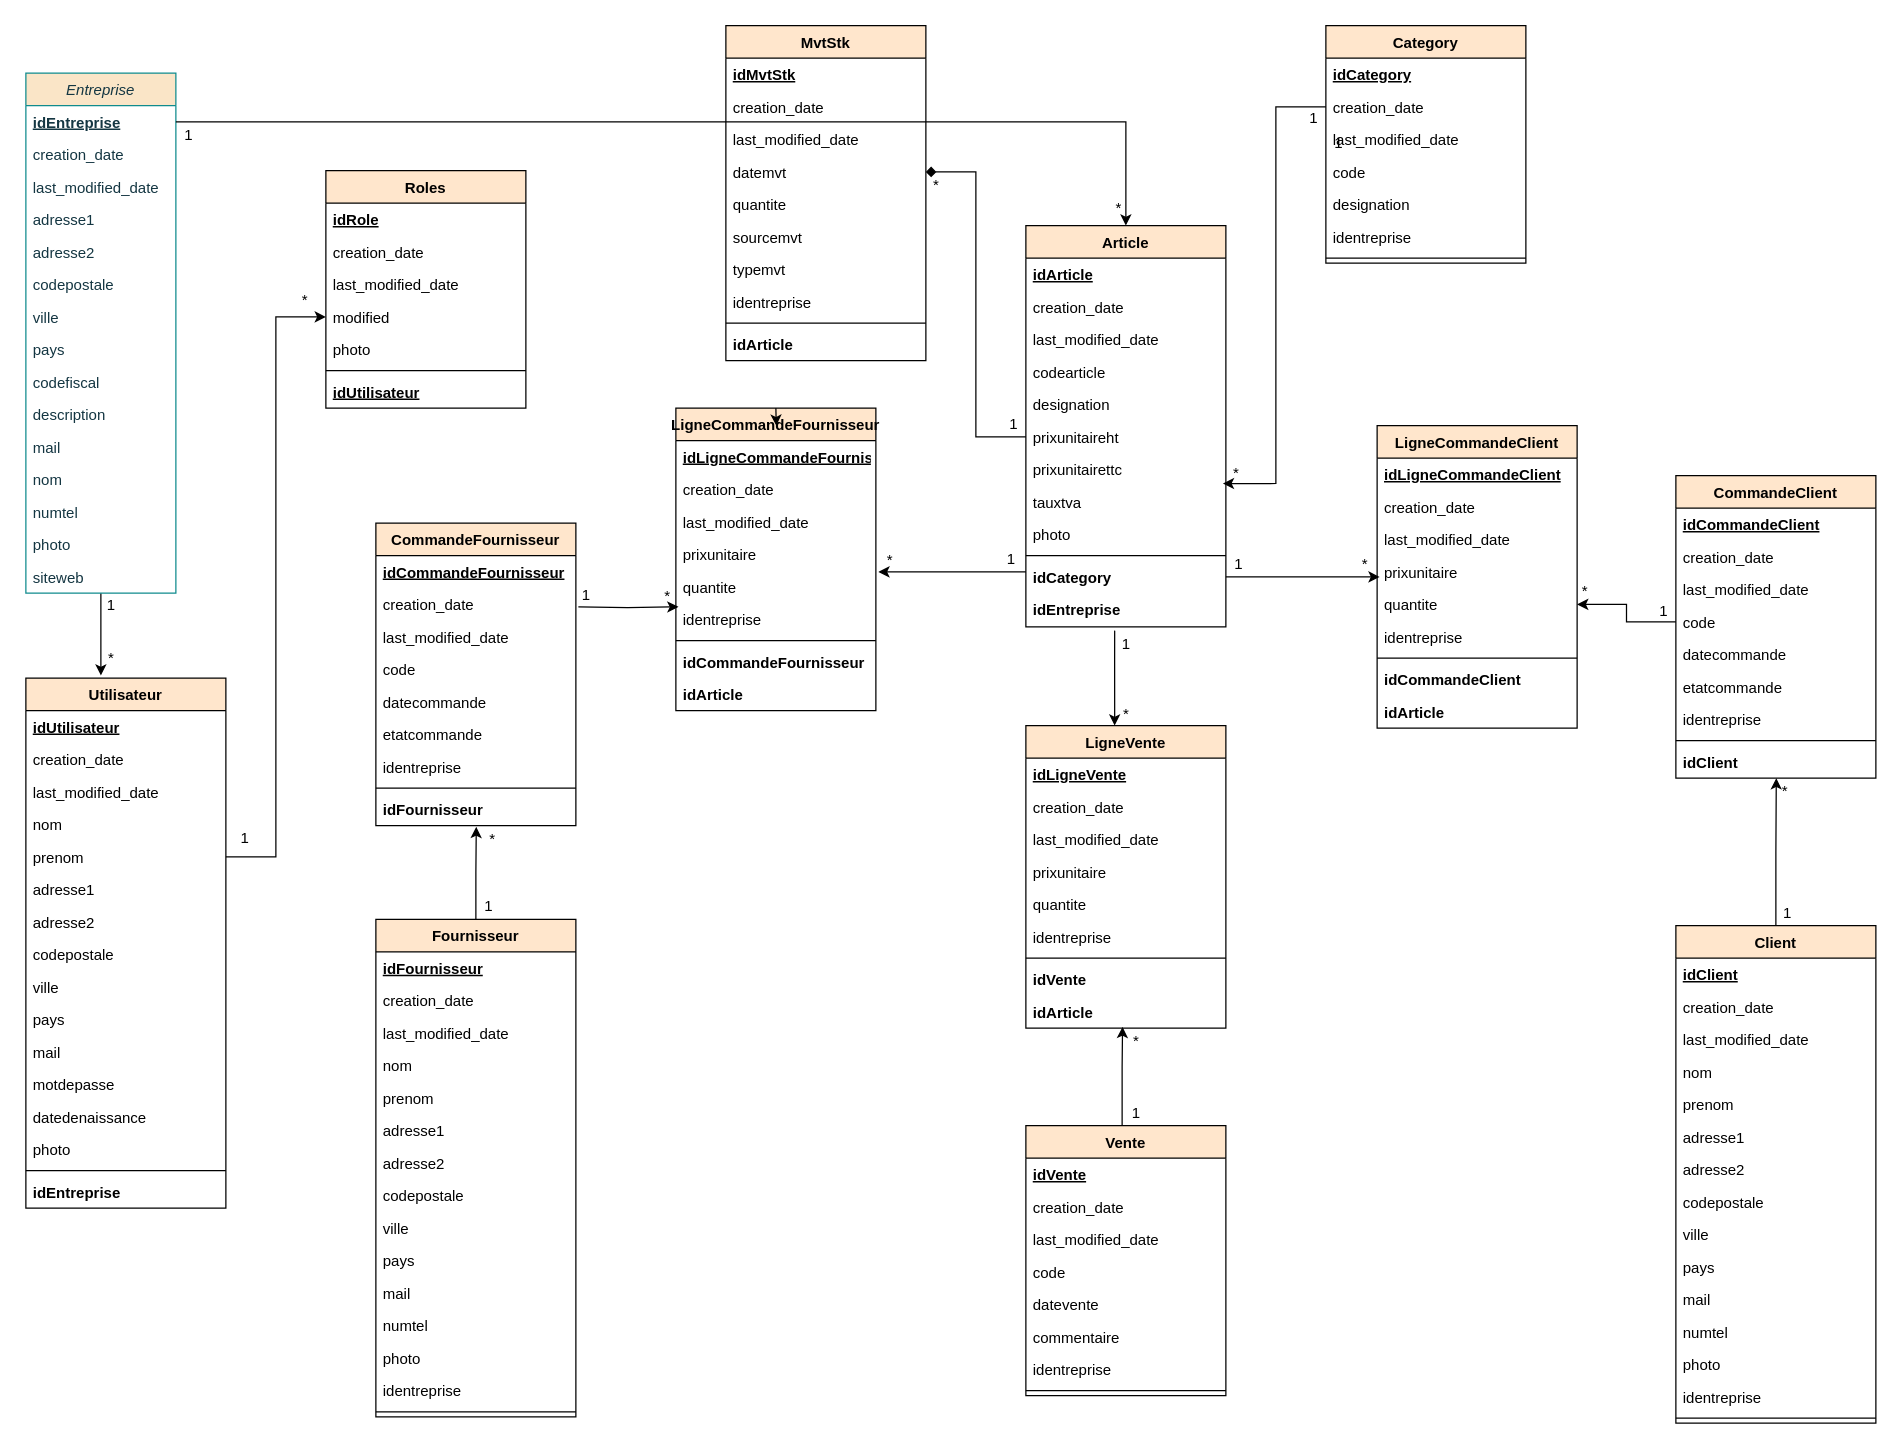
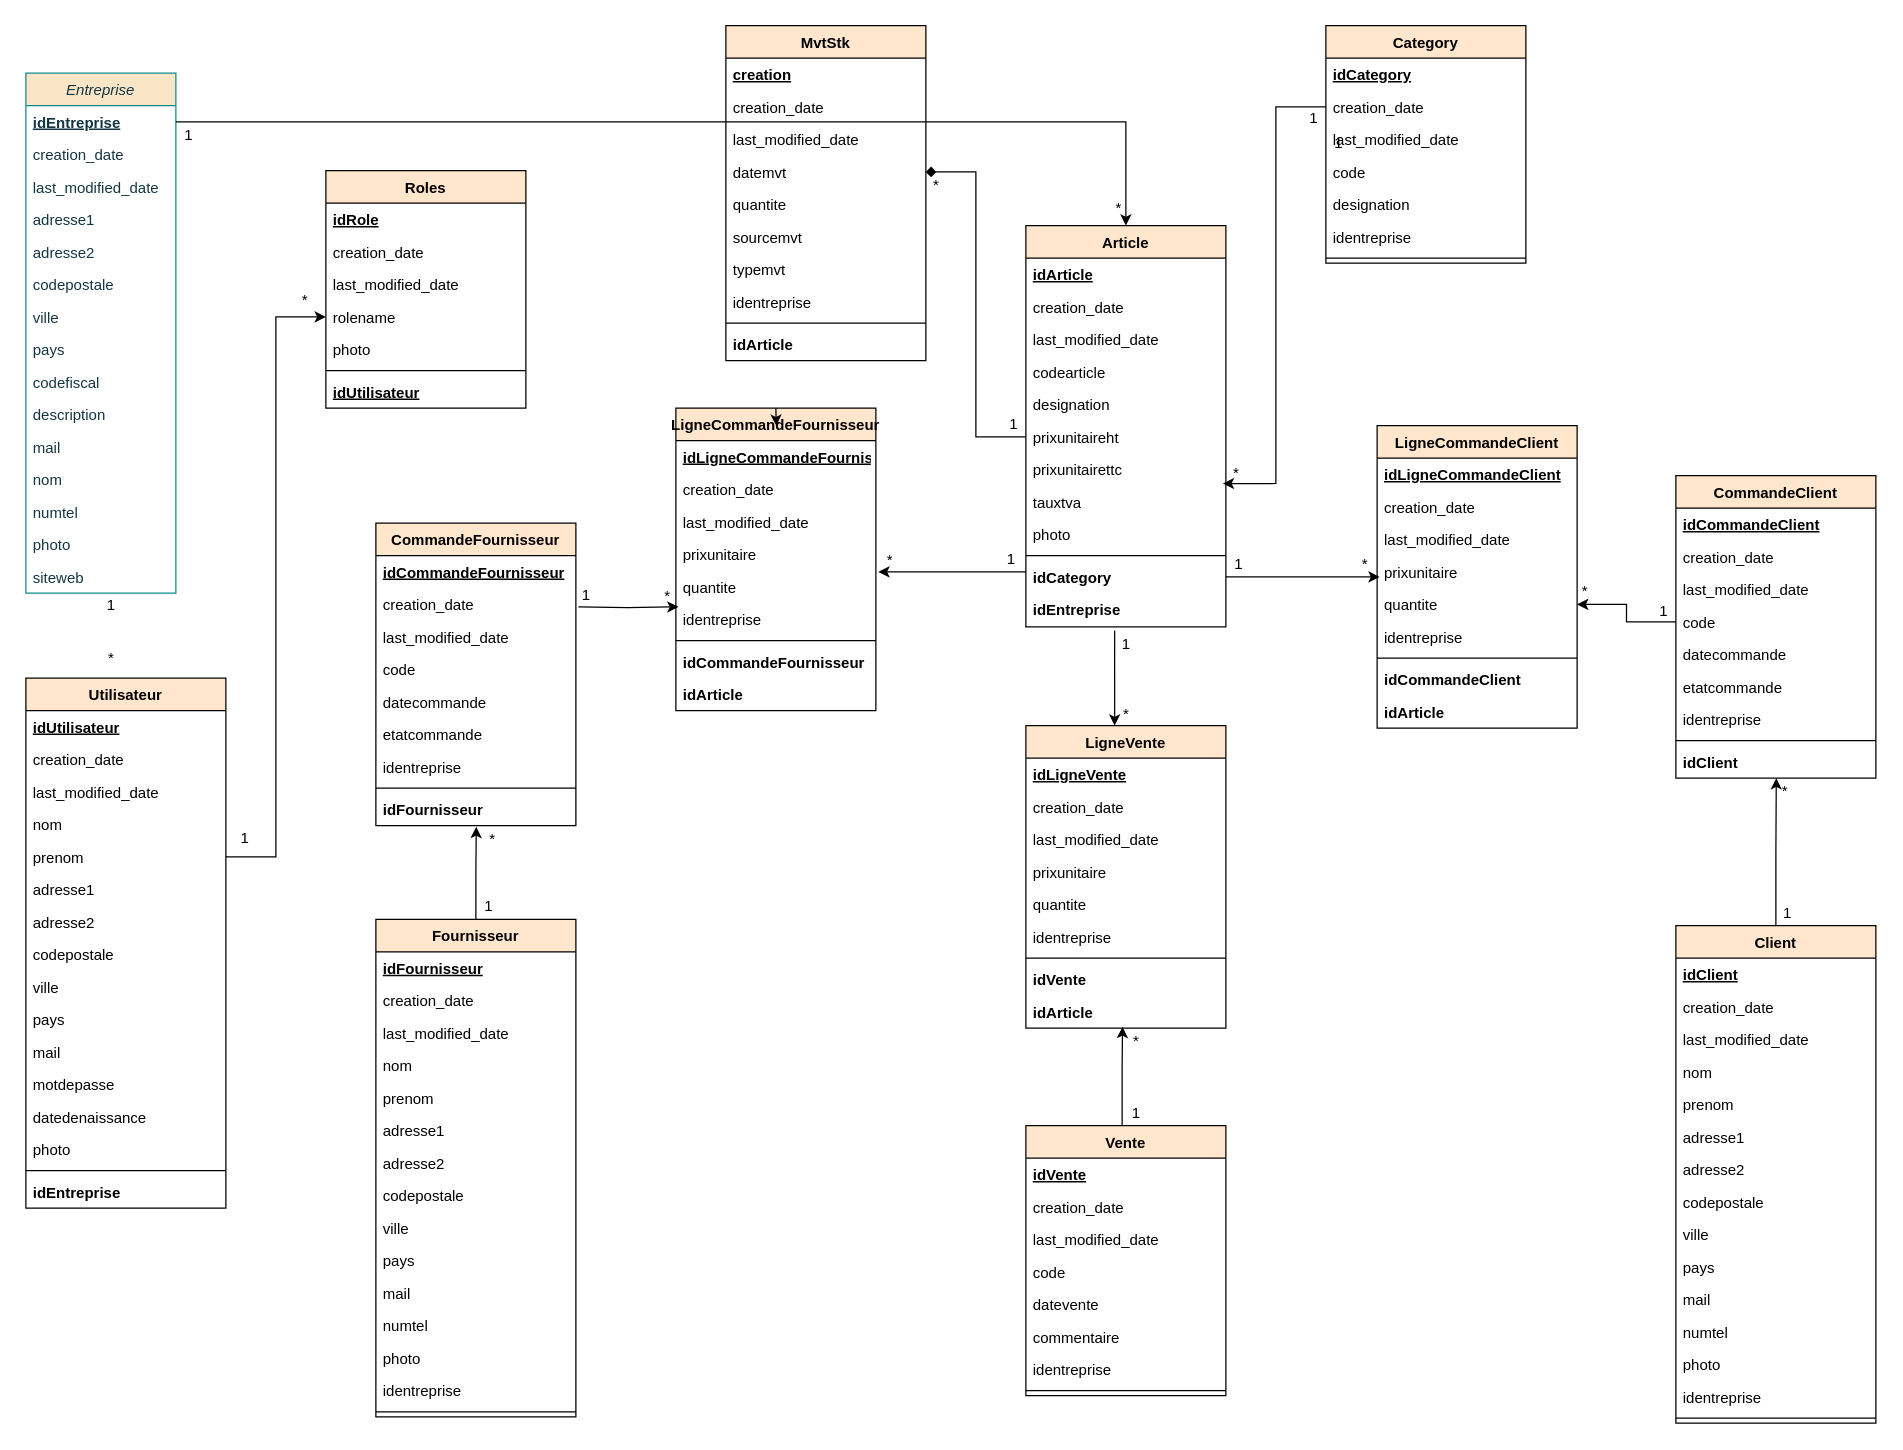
node "idMvtStk": label "idMvtStk" -> "creation"
node "modified": label "modified" -> "rolename"
edge "Entreprise" -> "Utilisateur": removed
